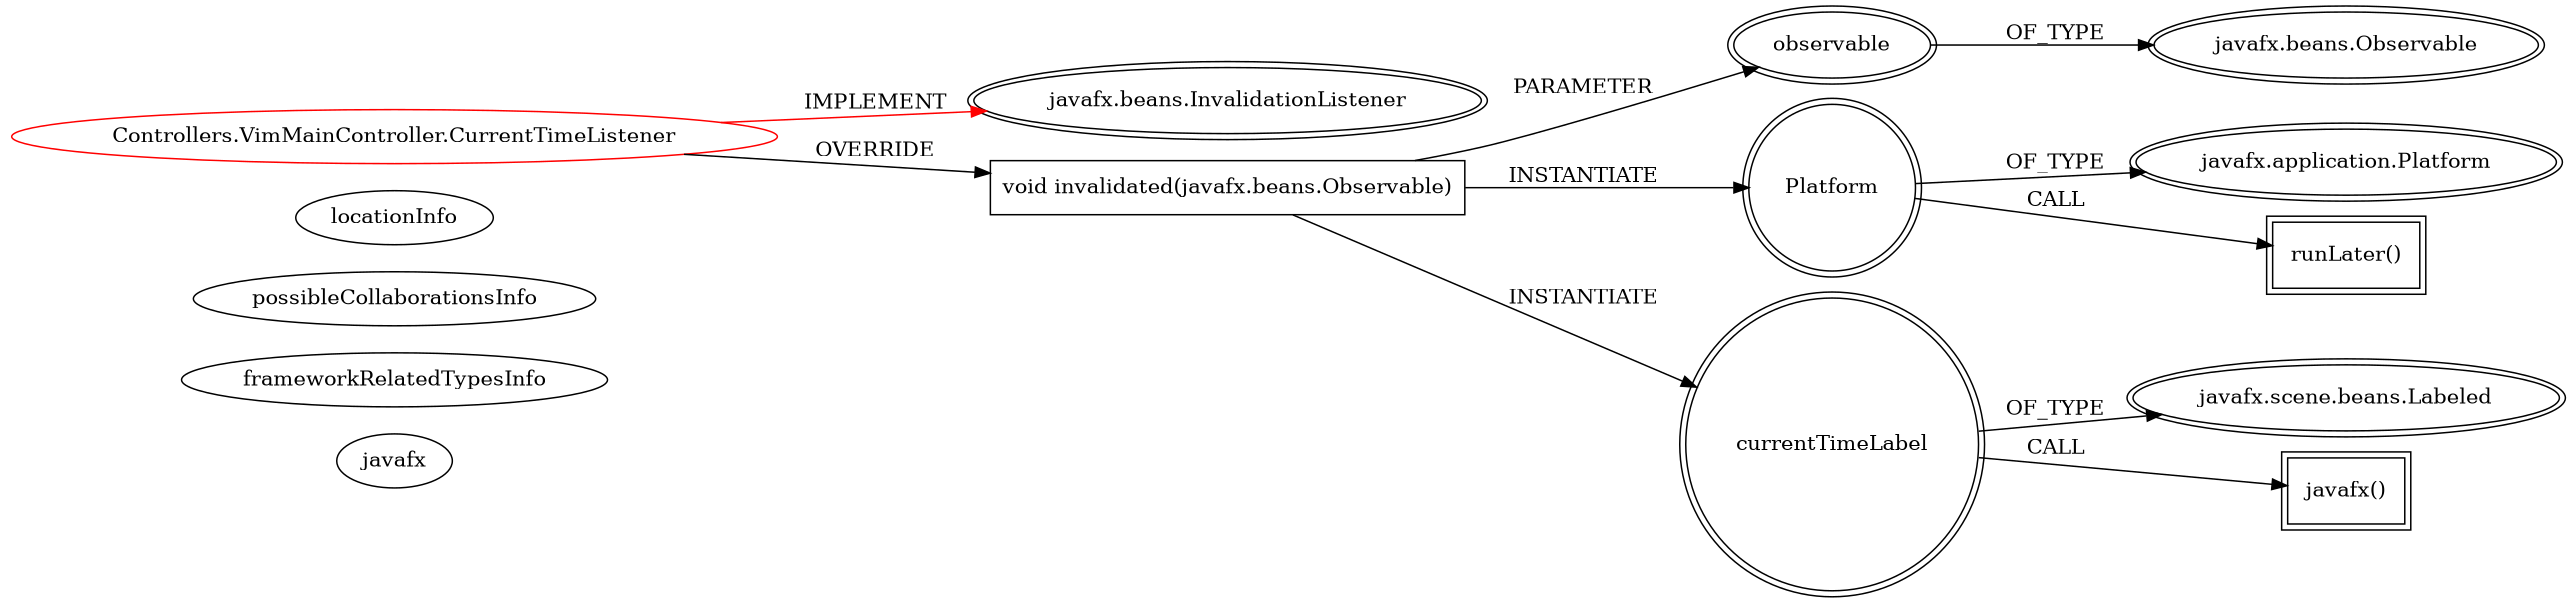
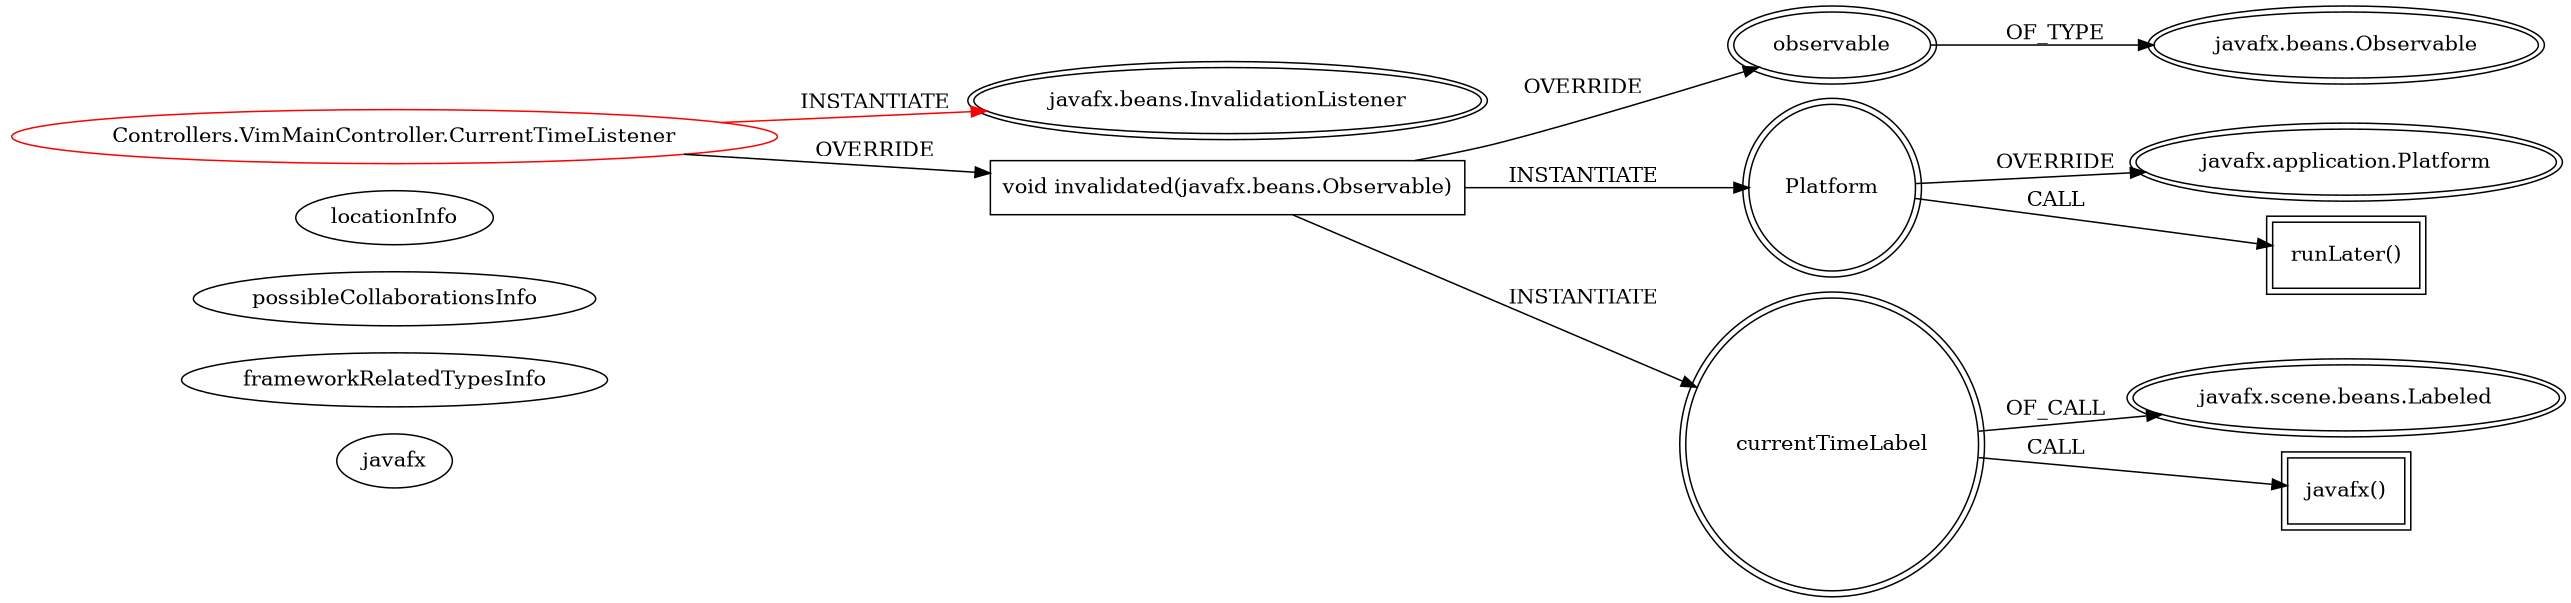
edge "void invalidated(javafx.beans.Observable)" -> "observable": label "PARAMETER" -> "OVERRIDE"
edge "Controllers.VimMainController.CurrentTimeListener" -> "javafx.beans.InvalidationListener": label "IMPLEMENT" -> "INSTANTIATE"
edge "Platform" -> "javafx.application.Platform": label "OF_TYPE" -> "OVERRIDE"
edge "currentTimeLabel" -> "javafx.scene.beans.Labeled": label "OF_TYPE" -> "OF_CALL"
